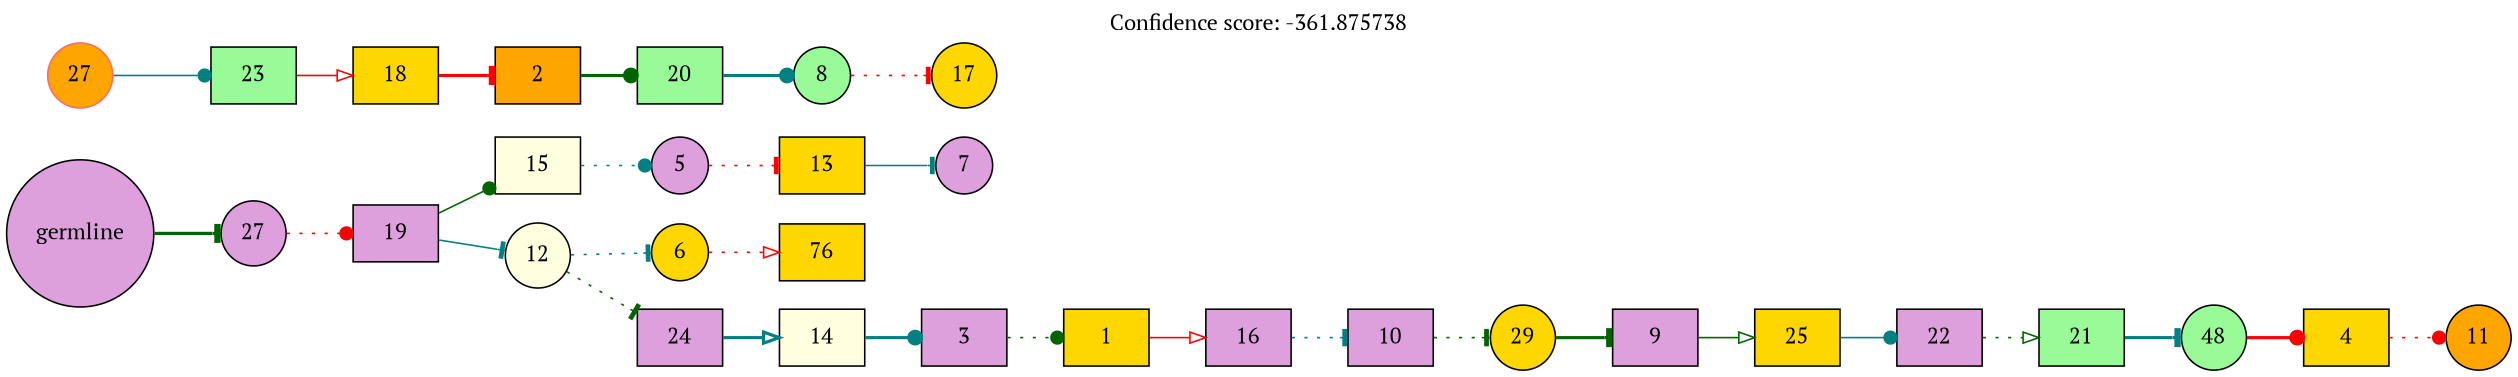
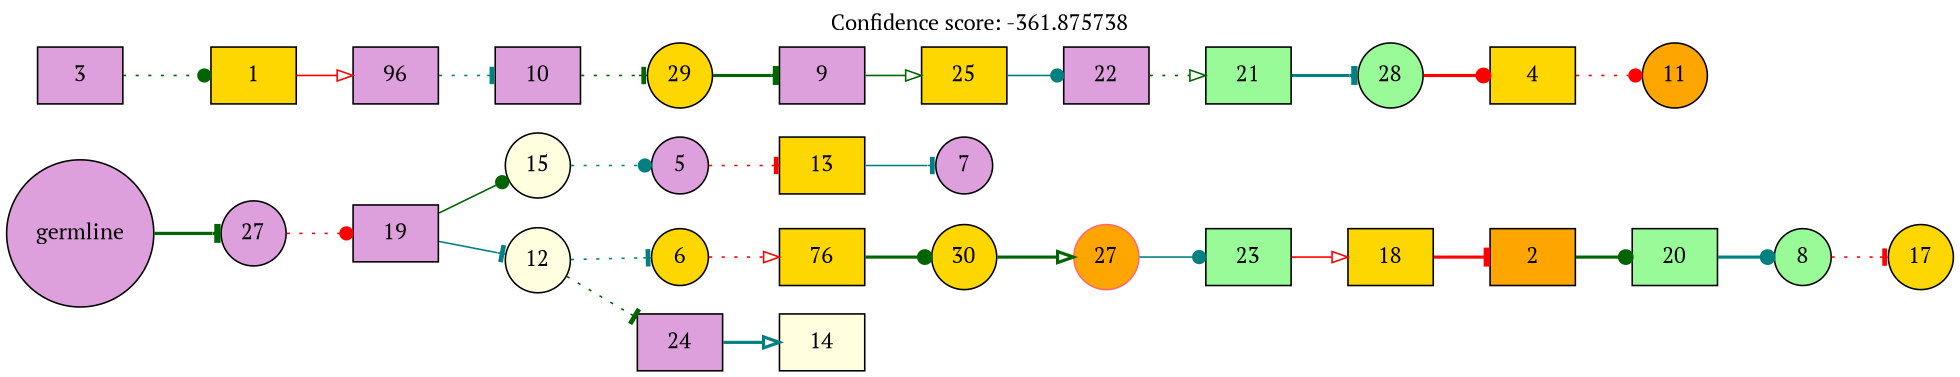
node "15": shape box -> circle
node "30": added
edge "14" -> "3": removed
node "16": label "16" -> "96"
node "48": label "48" -> "28"
